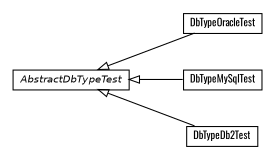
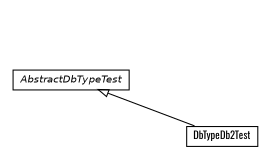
node "DbTypeOracleTest": removed
node "DbTypeMySqlTest": removed
